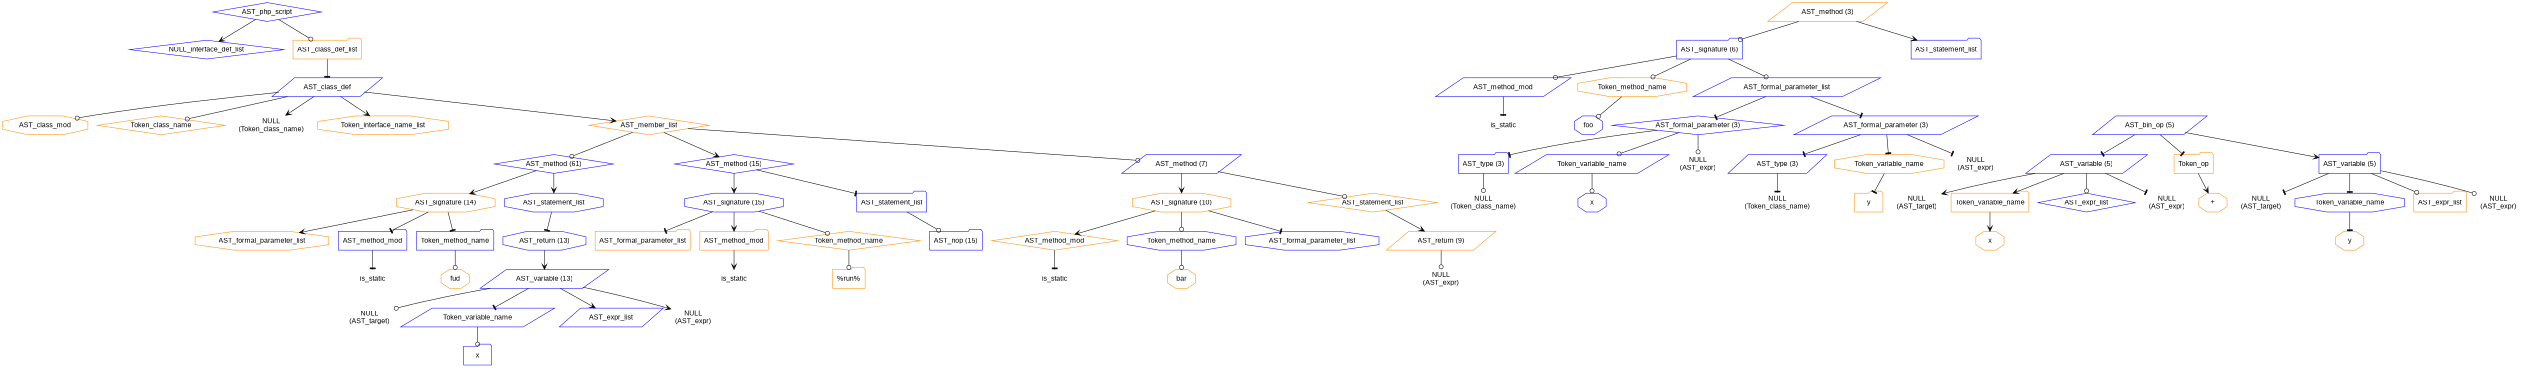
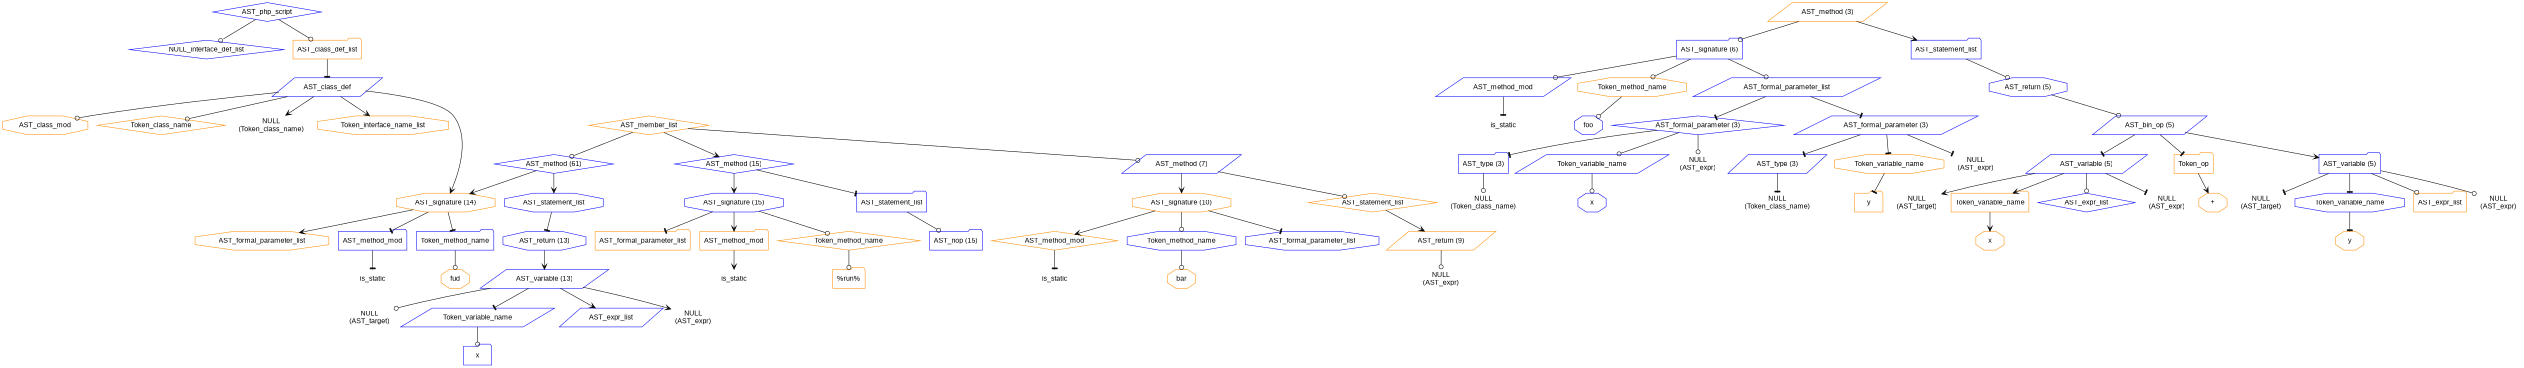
edge "AST_php_script" -> "NULL_interface_def_list": arrowhead vee -> odot
node "AST_return (5)": added
edge "AST_class_def" -> "AST_member_list": now "AST_class_def" -> "AST_signature (14)"
